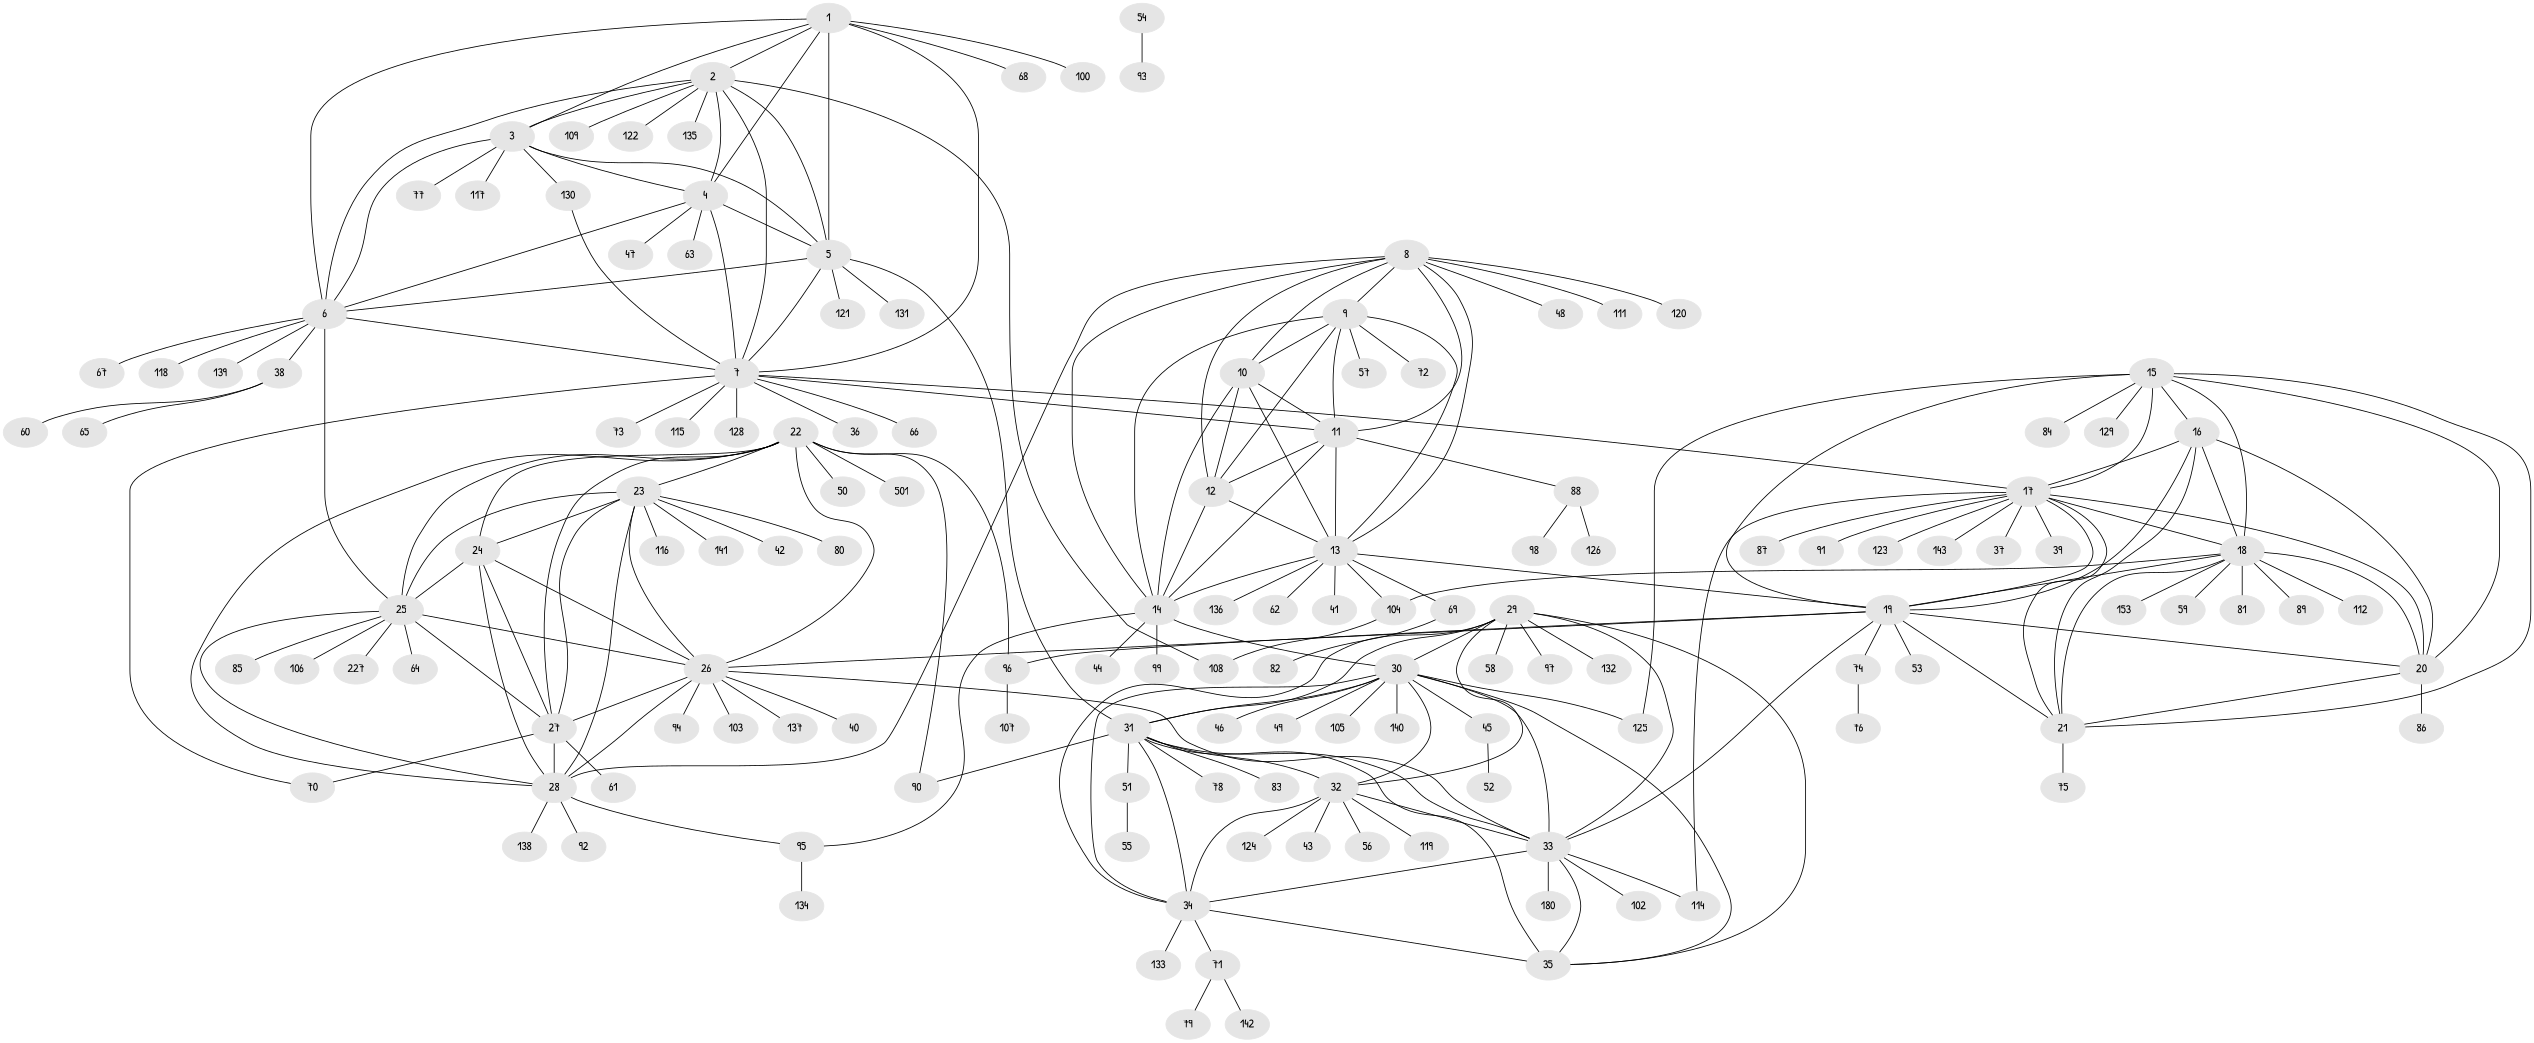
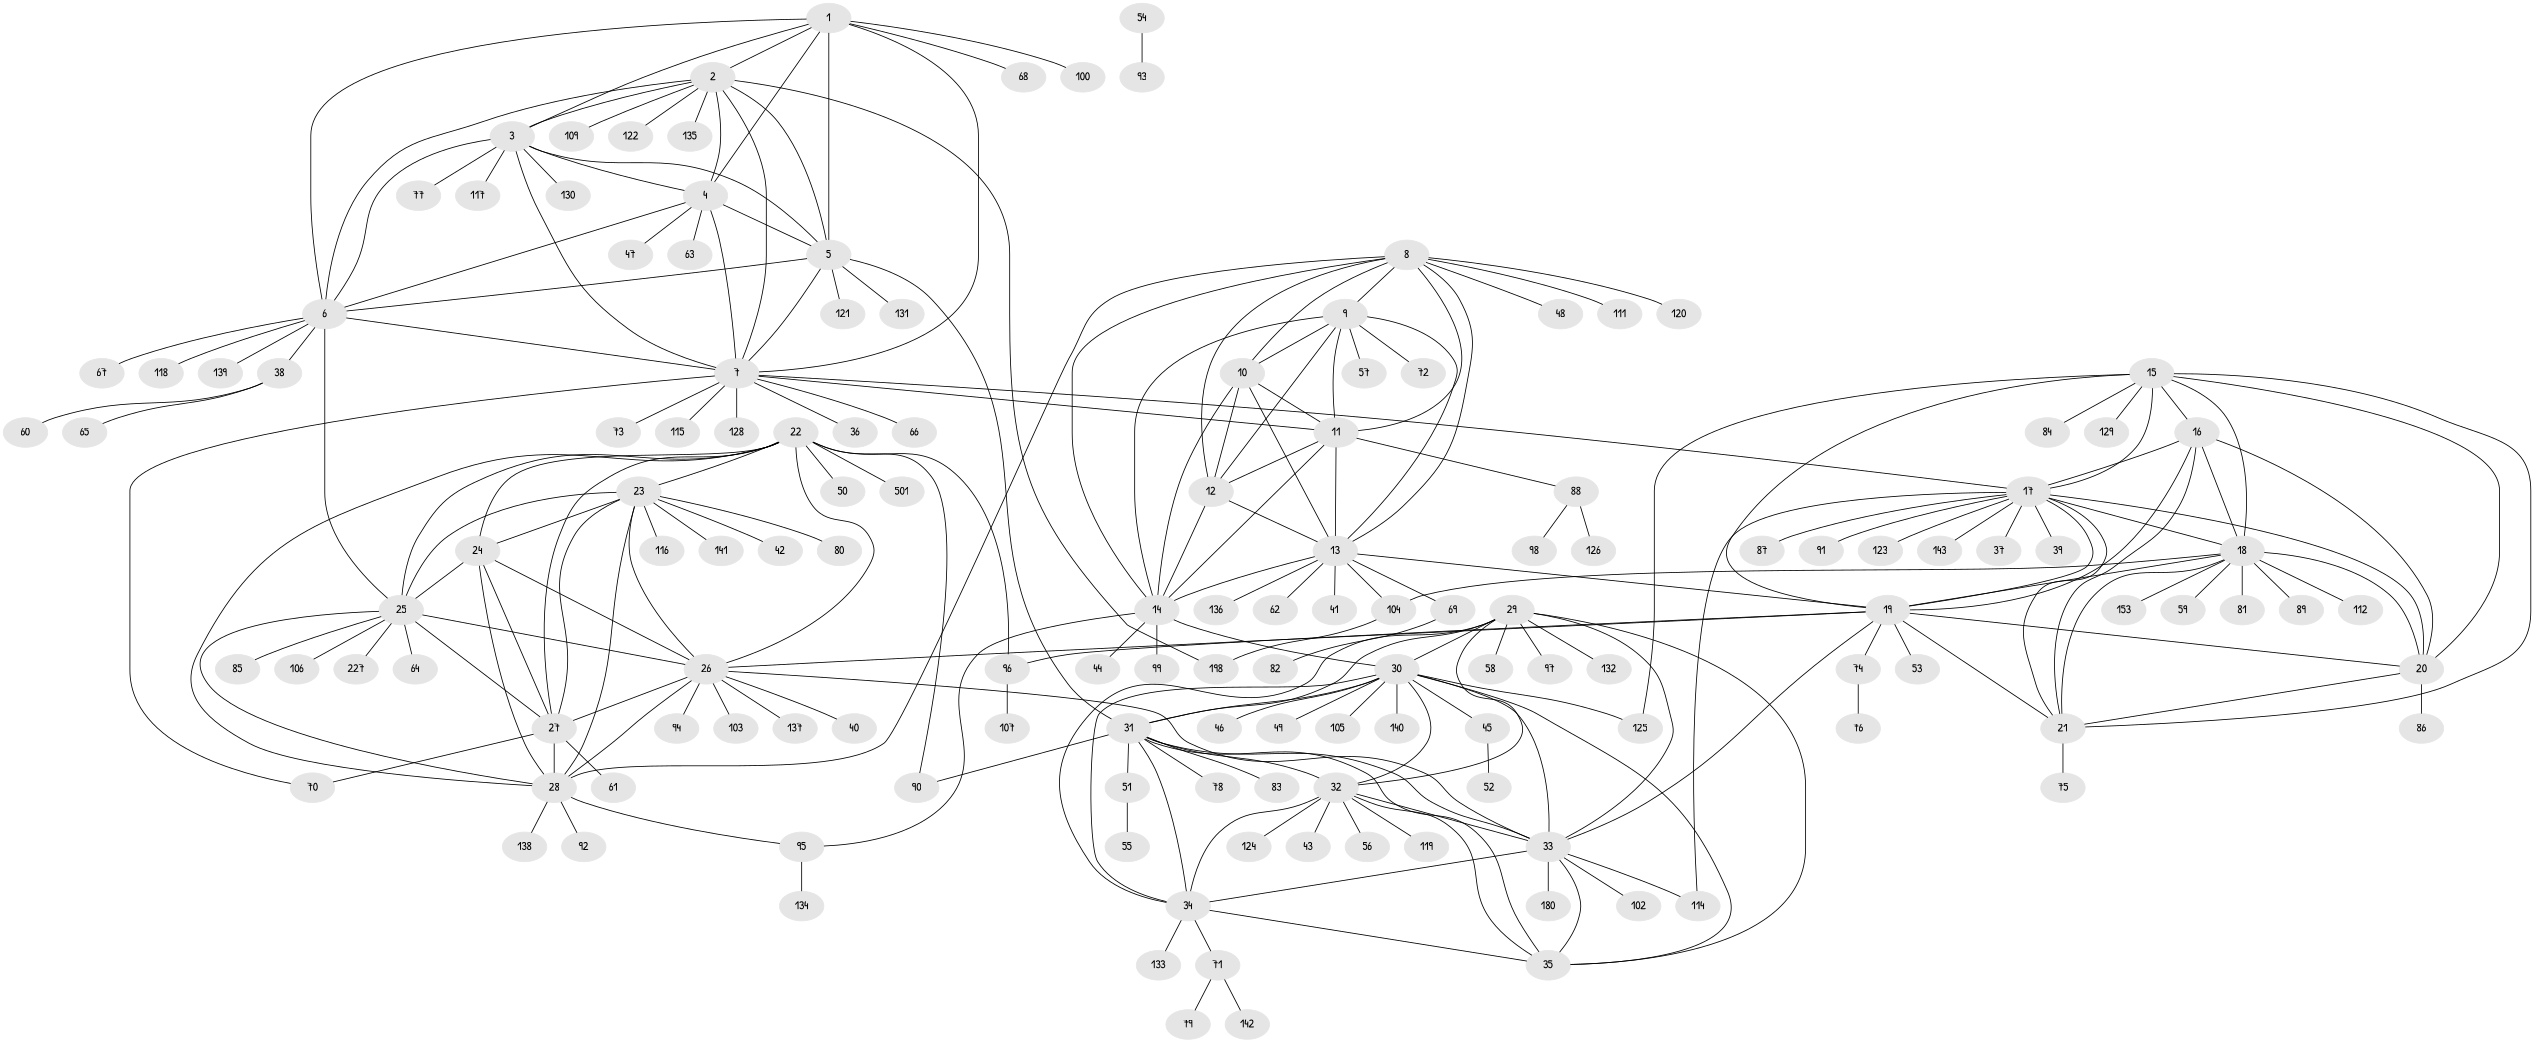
edge "130" -- "7": now "3" -- "7"
node "108": label "108" -> "198"
edge "32" -- "35": added
